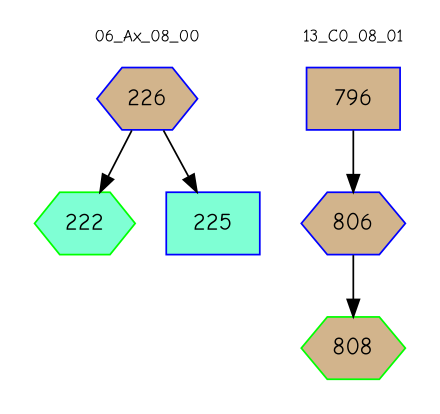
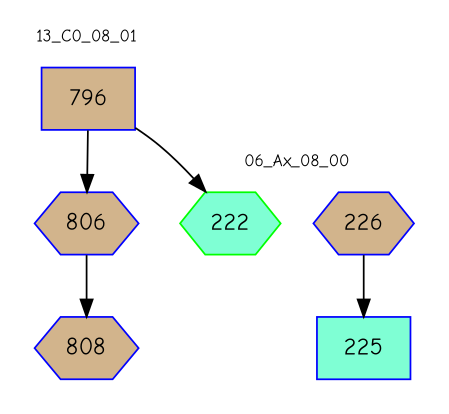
edge "226" -> "222": now "796" -> "222"
node "808": color green -> blue
